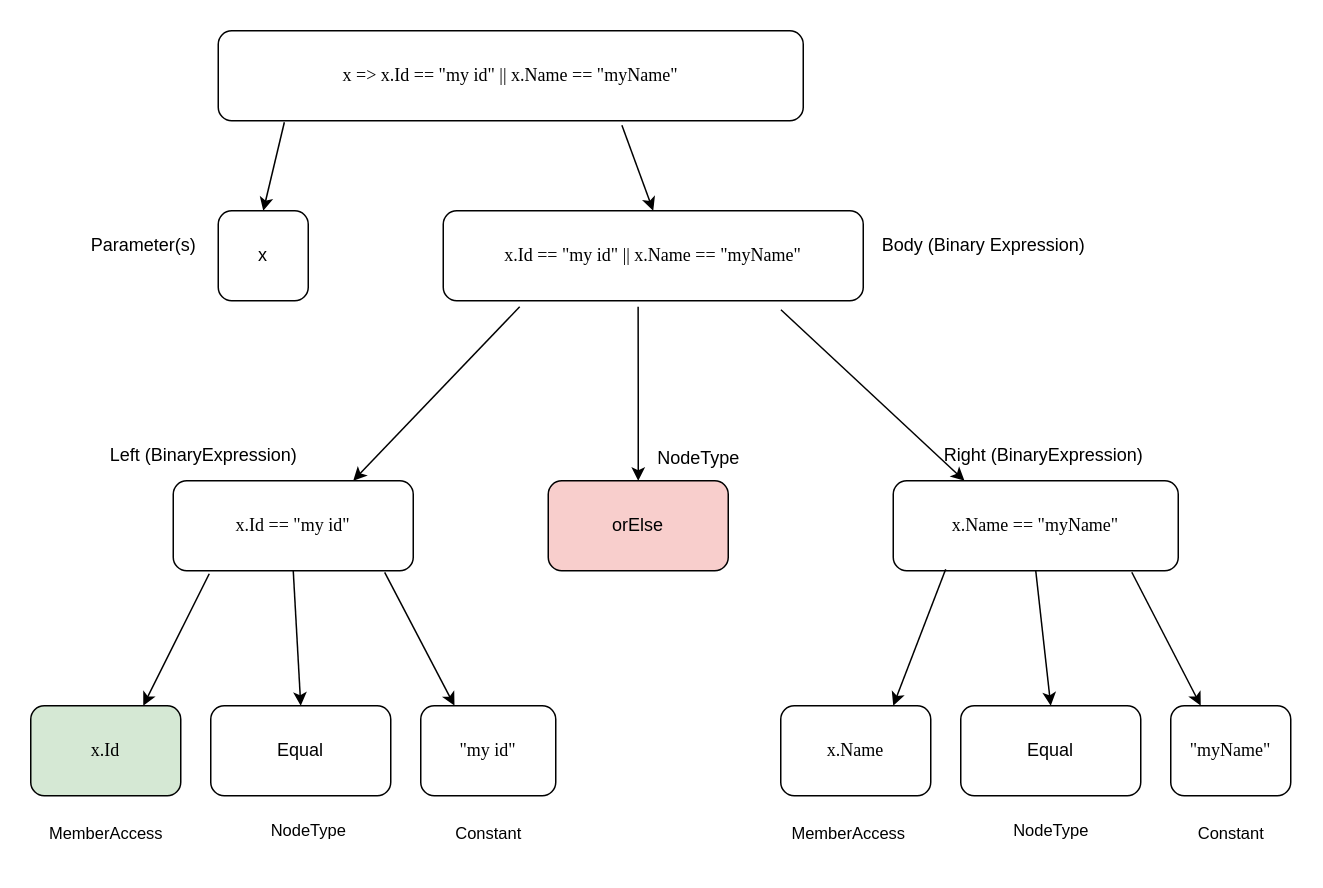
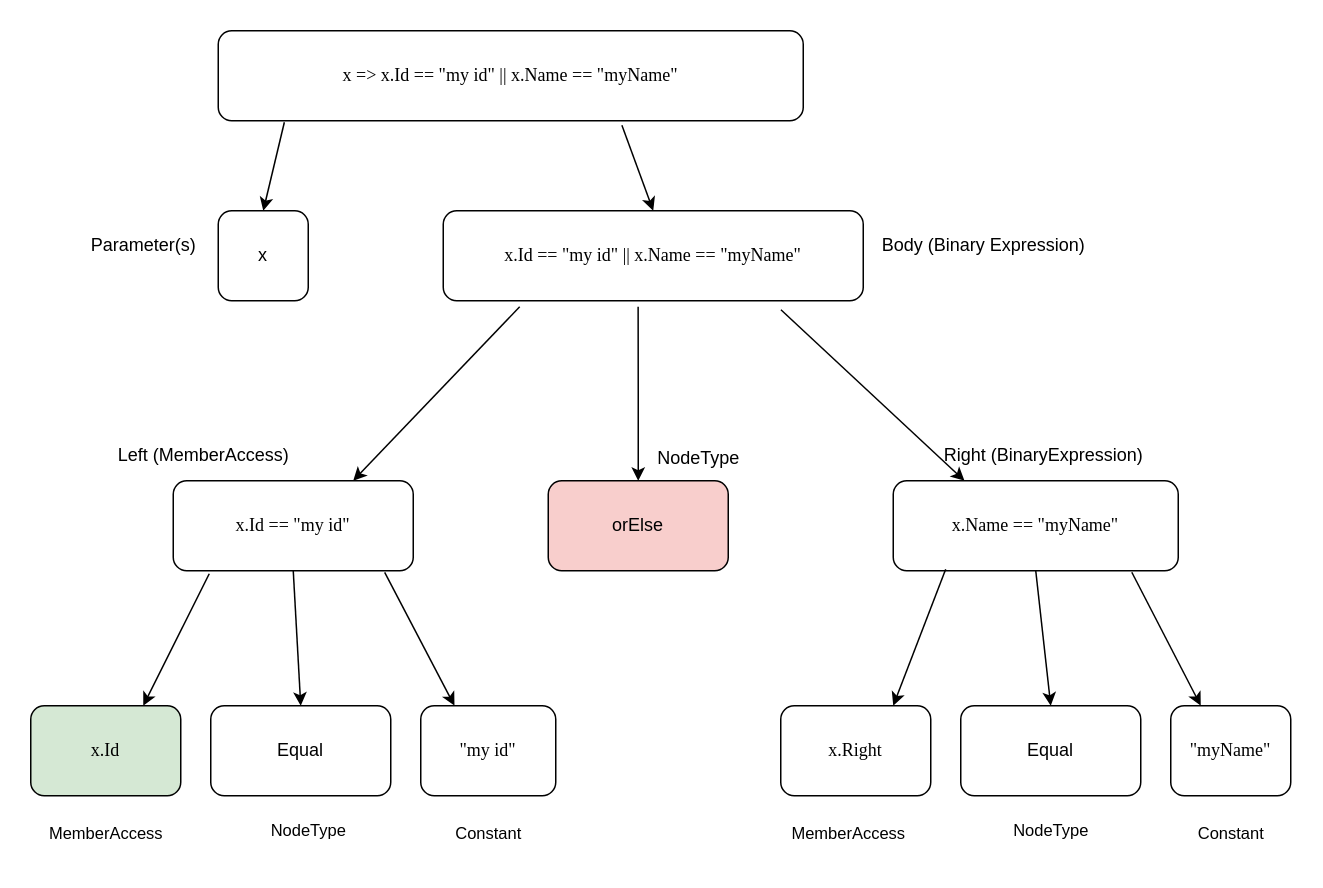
node "Left (BinaryExpression)": label "Left (BinaryExpression)" -> "Left (MemberAccess)"
node "x.Name": label "x.Name" -> "x.Right"
